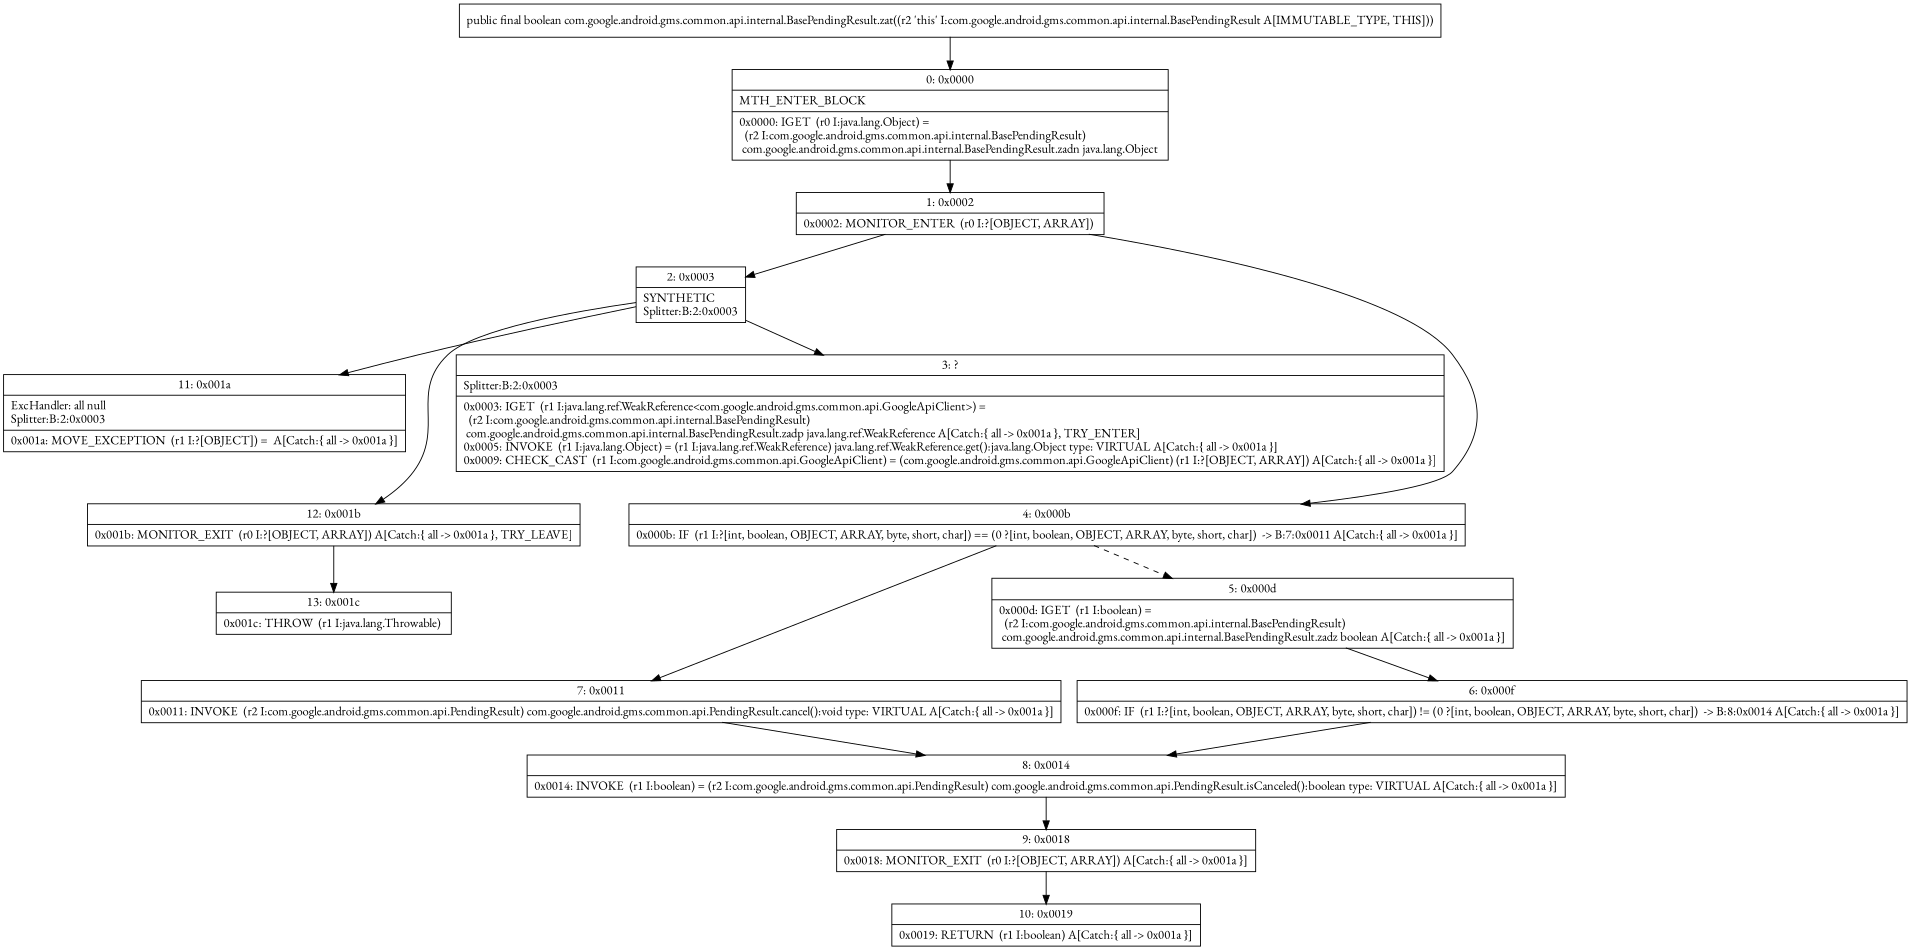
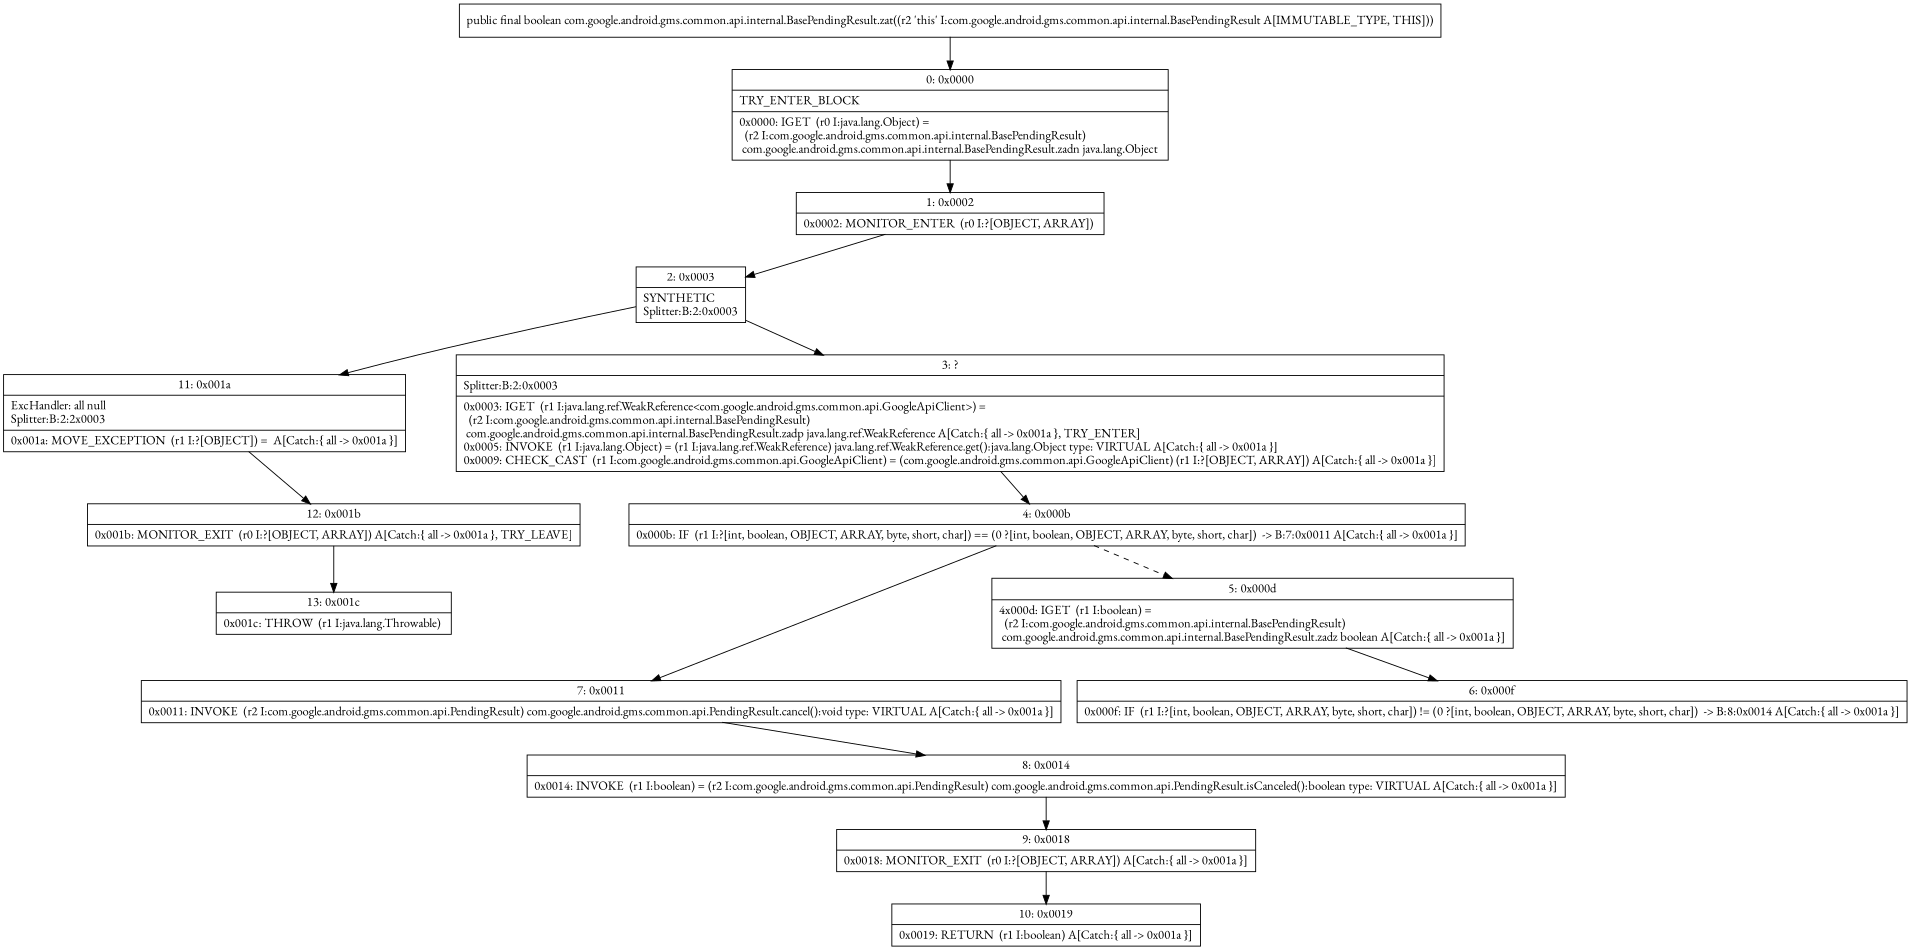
node "0: 0x0000": text "MTH_ENTER_BLOCK" -> "TRY_ENTER_BLOCK"
edge "1: 0x0002" -> "4: 0x000b": now "3: ?" -> "4: 0x000b"
edge "2: 0x0003" -> "12: 0x001b": now "11: 0x001a" -> "12: 0x001b"
node "11: 0x001a": text "Splitter:B:2:0x0003" -> "Splitter:B:2:2x0003"
node "5: 0x000d": text "0x000d: IGET  (r1 I:boolean) =" -> "4x000d: IGET  (r1 I:boolean) ="
edge "6: 0x000f" -> "8: 0x0014": removed
